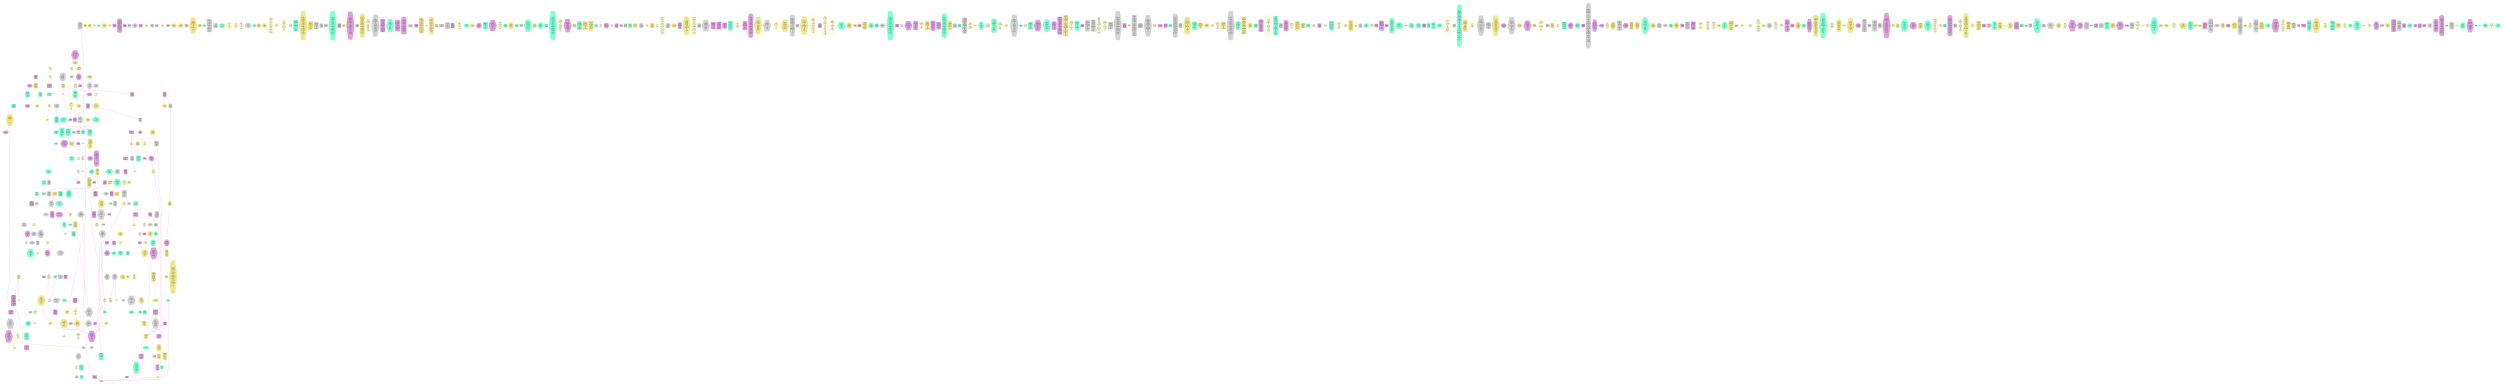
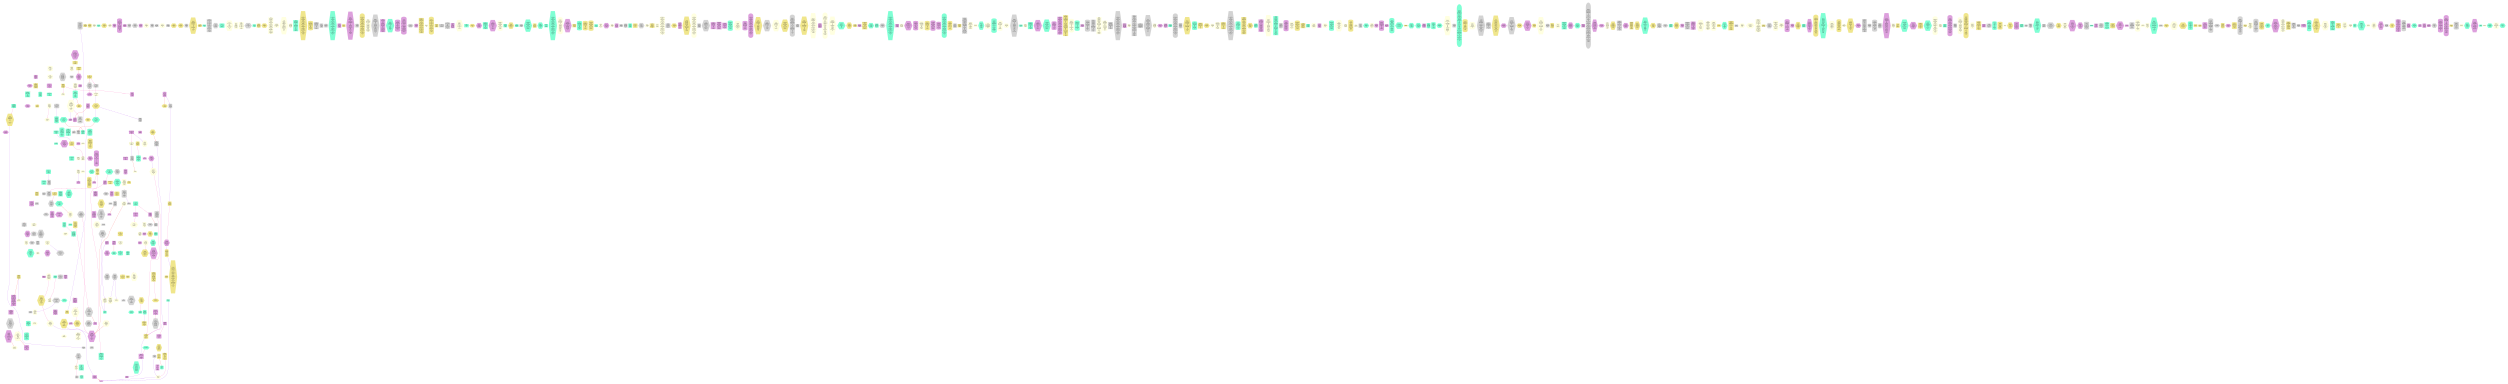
node "# 0x12a6 JUMPDEST PUSHX Data PUSHX Data JUMP": fillcolor aquamarine -> khaki
node "# 0x28f8 PUSHX Data PUSHX Data JUMP": added
node "# 0x333 JUMPDEST CALLVALUE ISZERO PUSHX Data JUMPI": fillcolor aquamarine -> khaki
